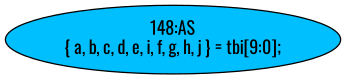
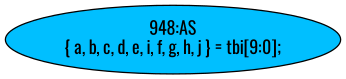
node "148:AS { a, b, c, d, e, i, f, g, h, j } = tbi[9:0];": label "148:AS { a, b, c, d, e, i, f, g, h, j } = tbi[9:0];" -> "948:AS { a, b, c, d, e, i, f, g, h, j } = tbi[9:0];"
